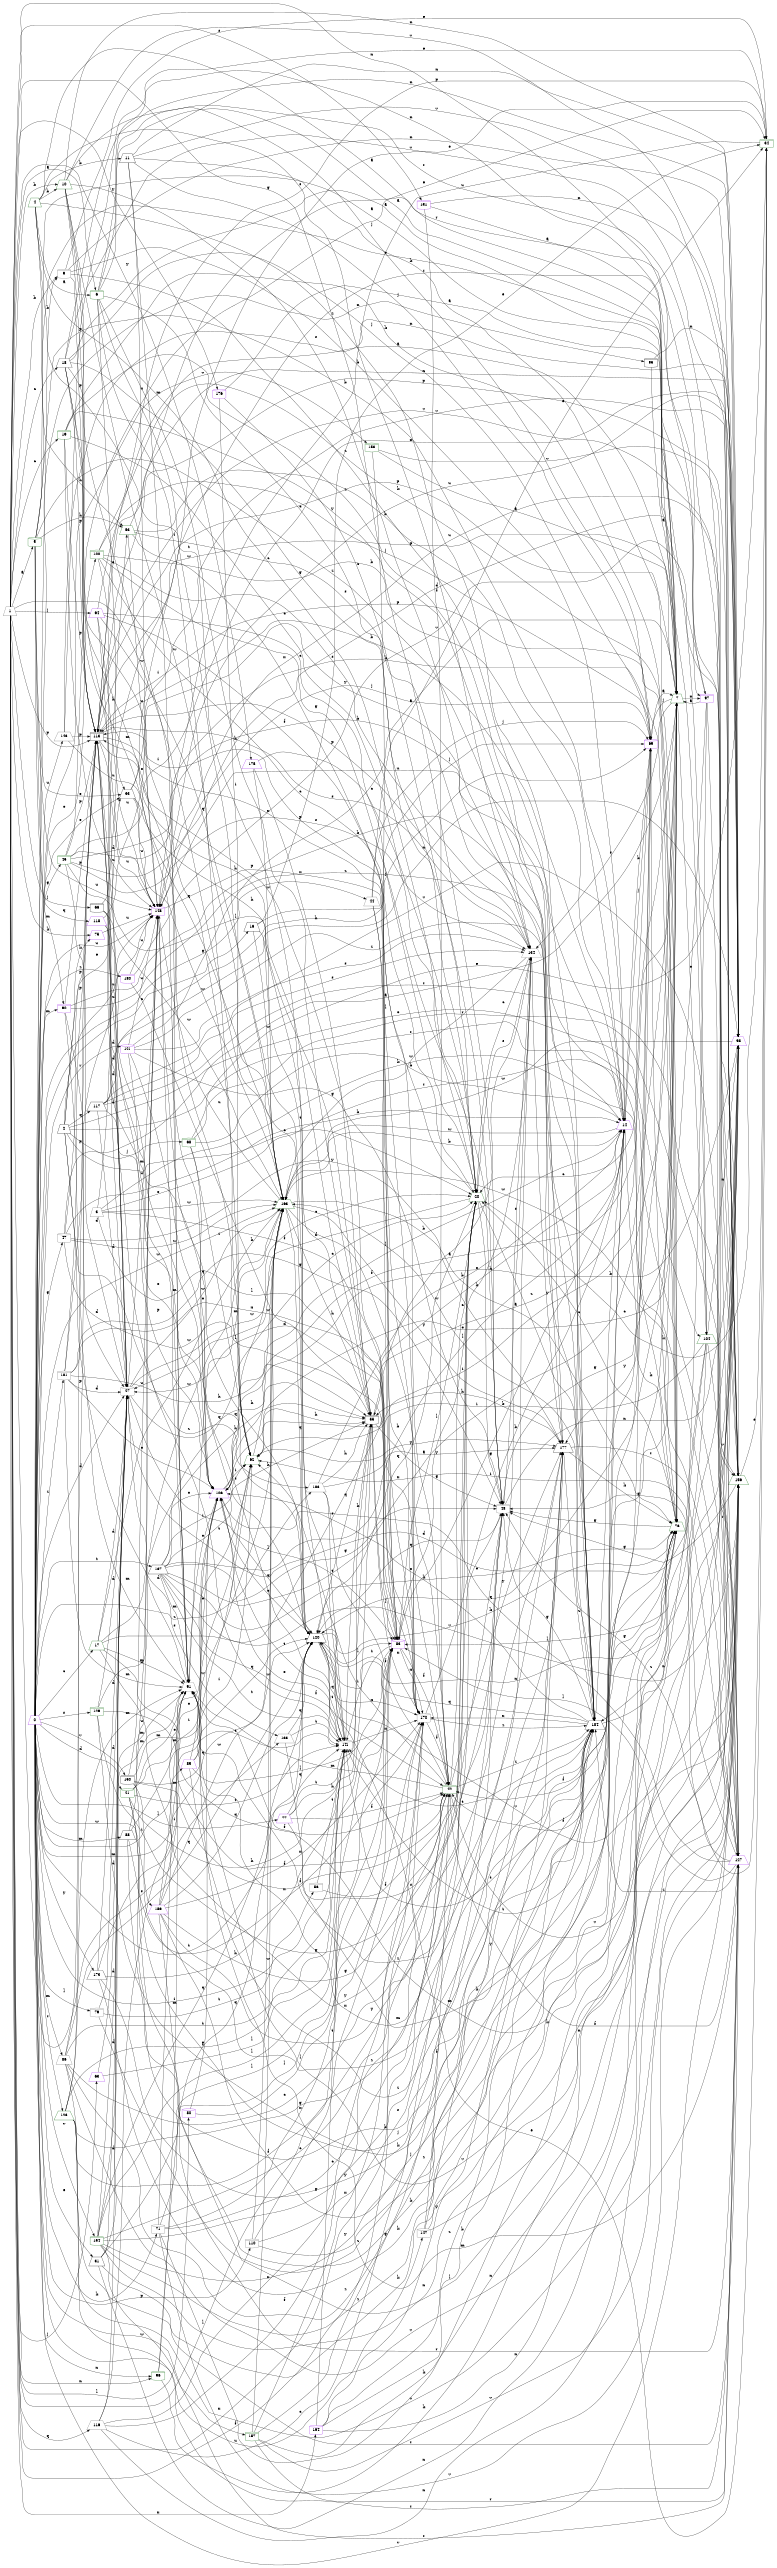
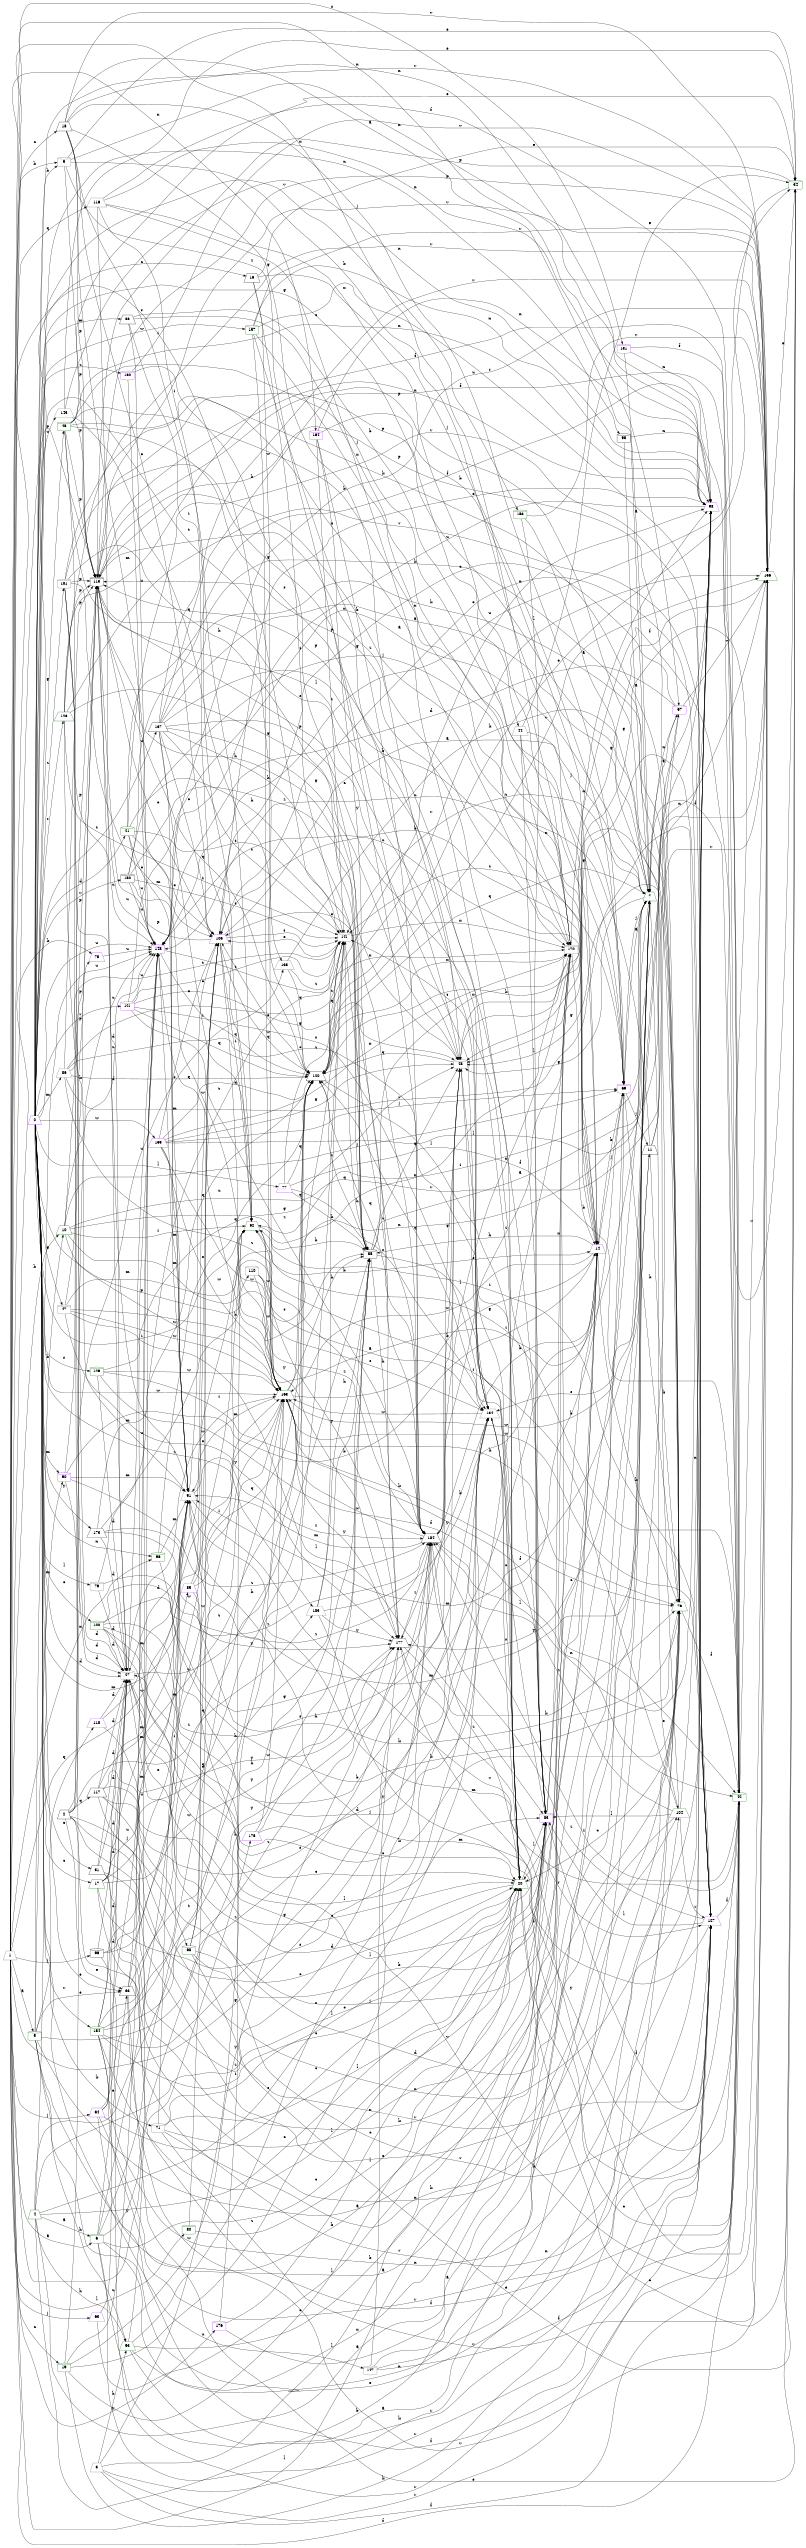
edge "11" -> "69": reversed
edge "177" -> "55": reversed
node "56": removed
node "80": color purple -> darkgreen
